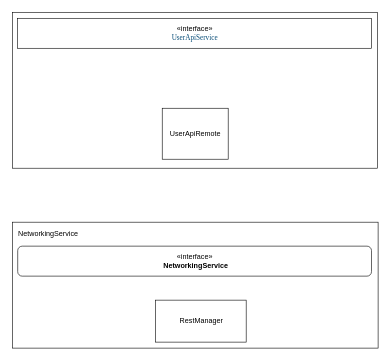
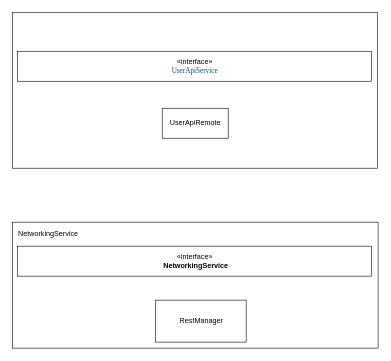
node "«interface» UserApiService": moved (195, 33) -> (195, 66)
node "UserApiRemote": size 66x51 -> 66x30
node "«interface» NetworkingService": shape rounded rectangle -> rectangle
